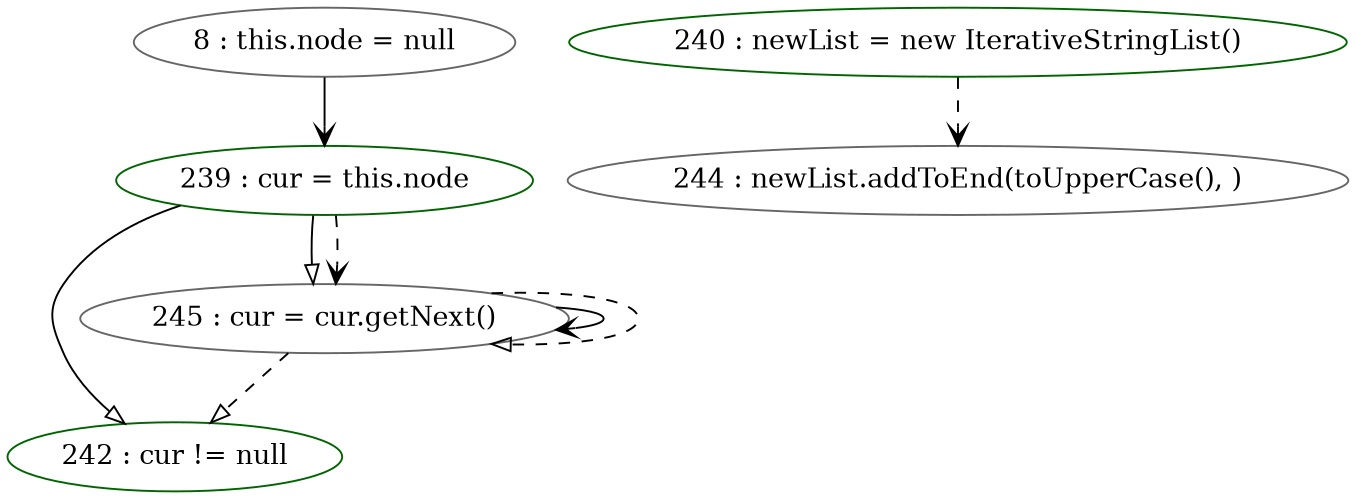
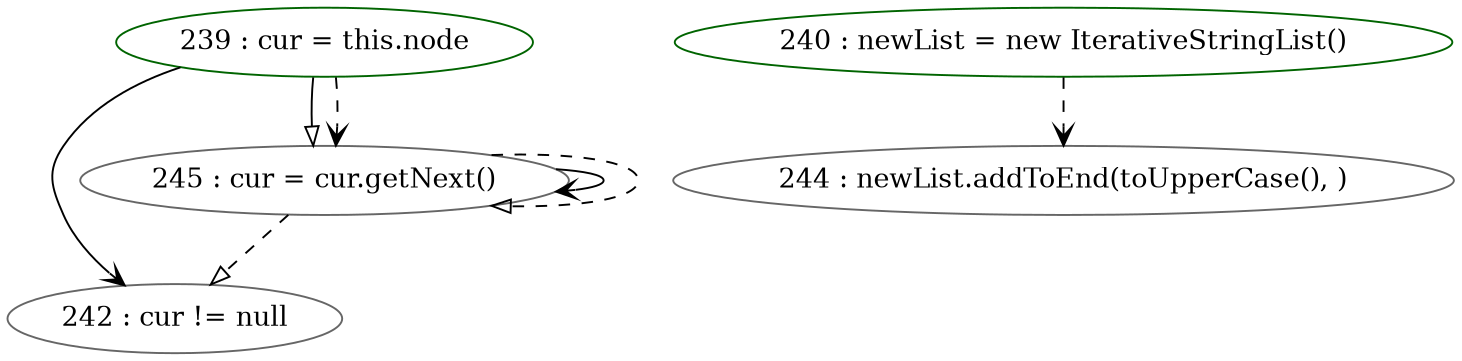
node "8 : this.node = null": removed
edge "239 : cur = this.node" -> "242 : cur != null": arrowhead onormal -> vee
node "242 : cur != null": color darkgreen -> gray40
